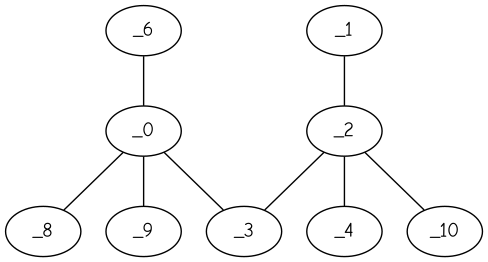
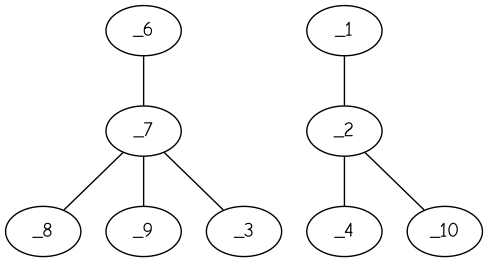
node "_0": label "_0" -> "_7"
edge "_2" -- "_3": removed
